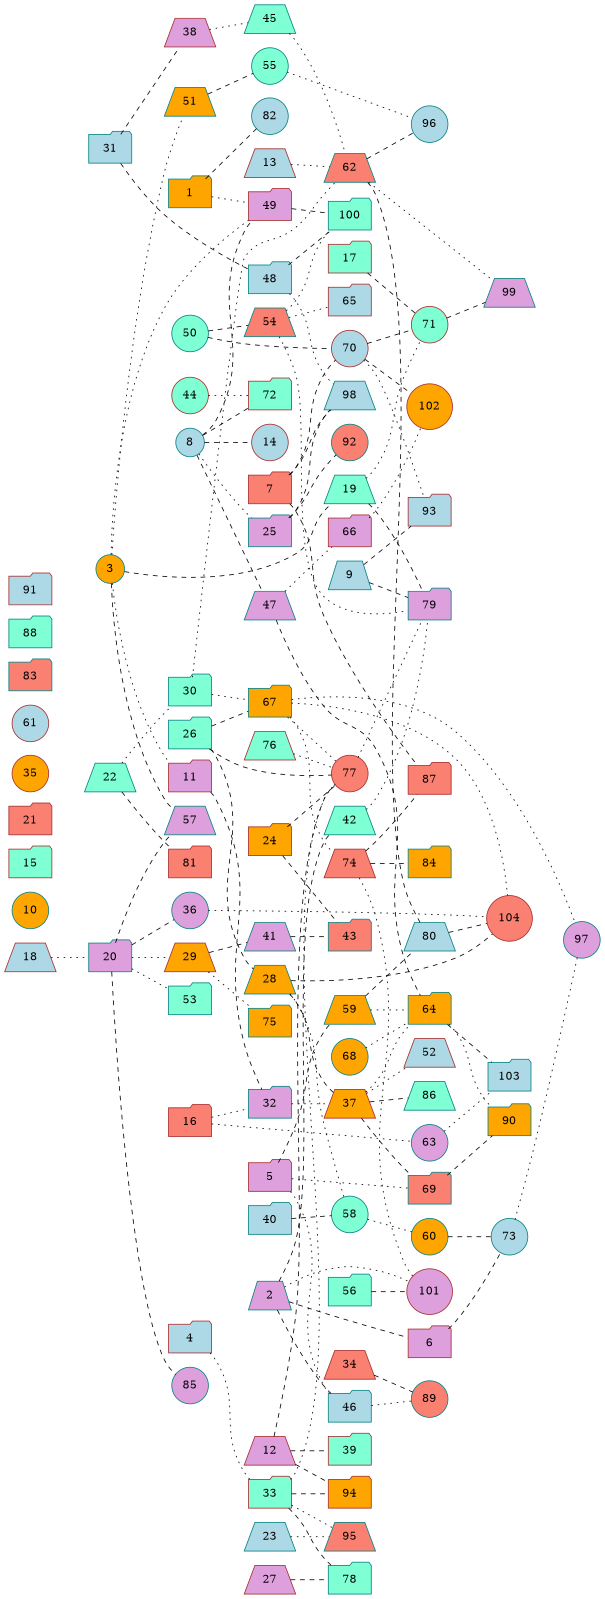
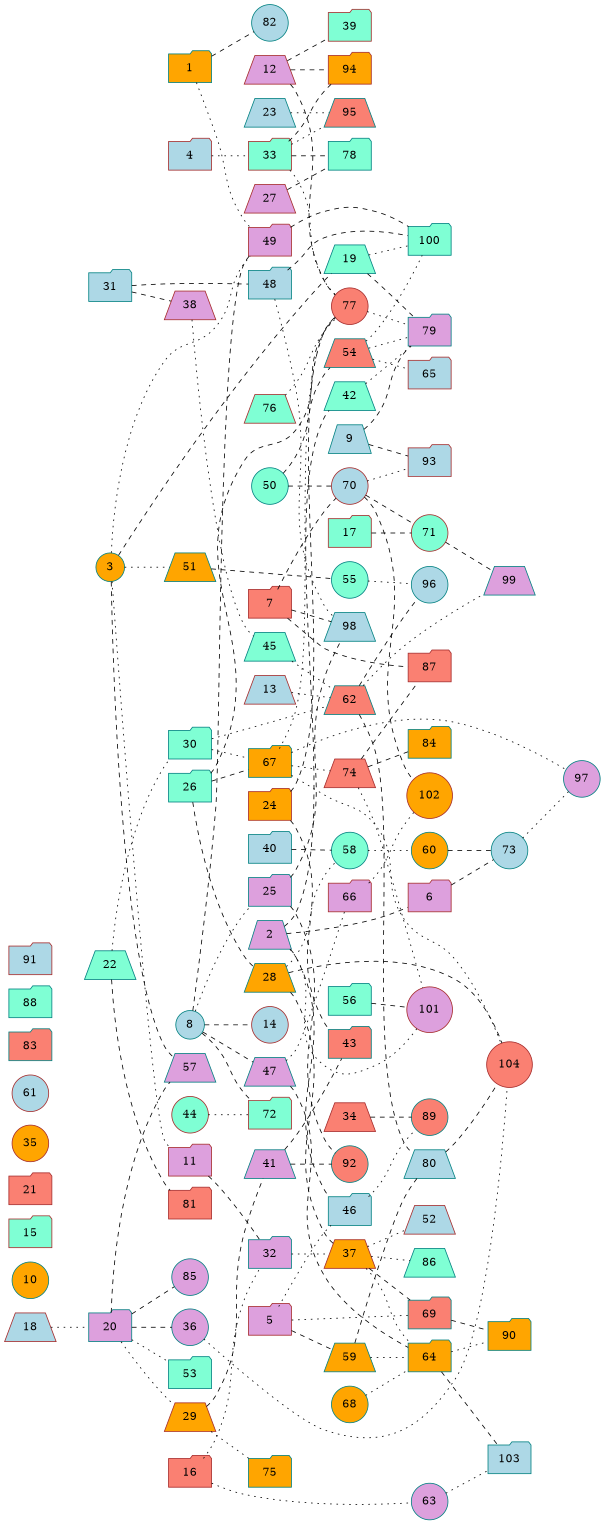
edge "71" -- "19": now "100" -- "19"
edge "86" -- "37": style dashed -> dotted
edge "41" -- "92": added
